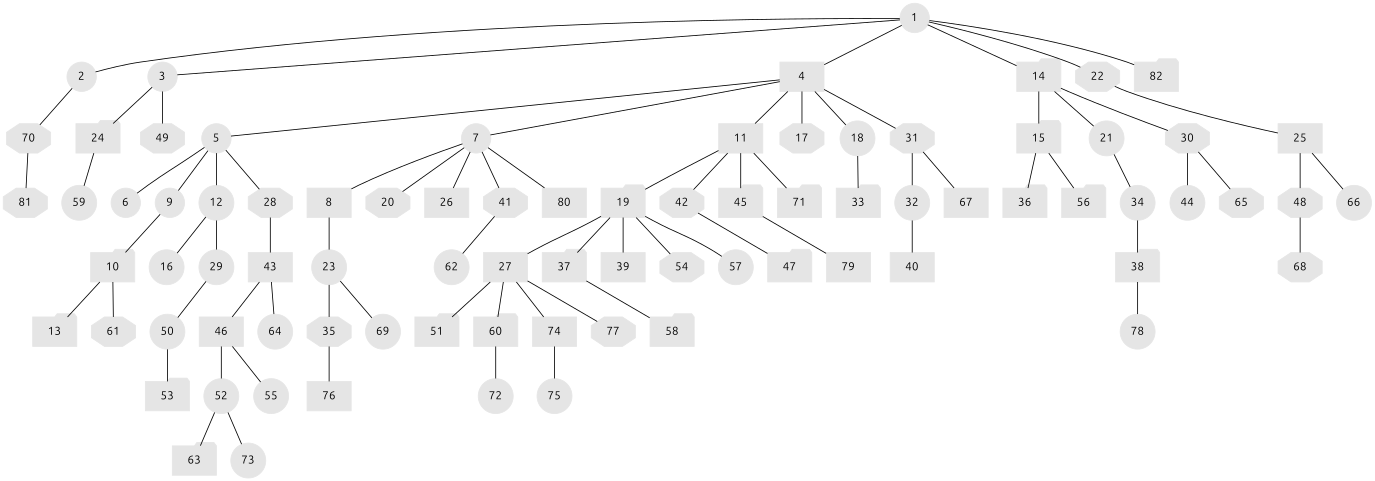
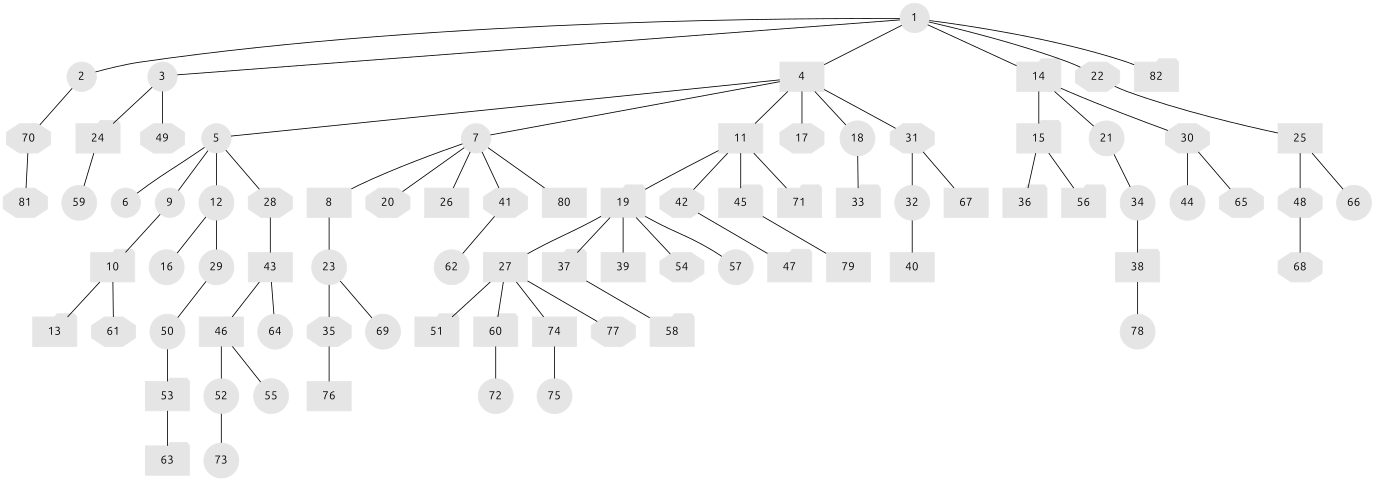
edge "52" -- "63": now "53" -- "63"
